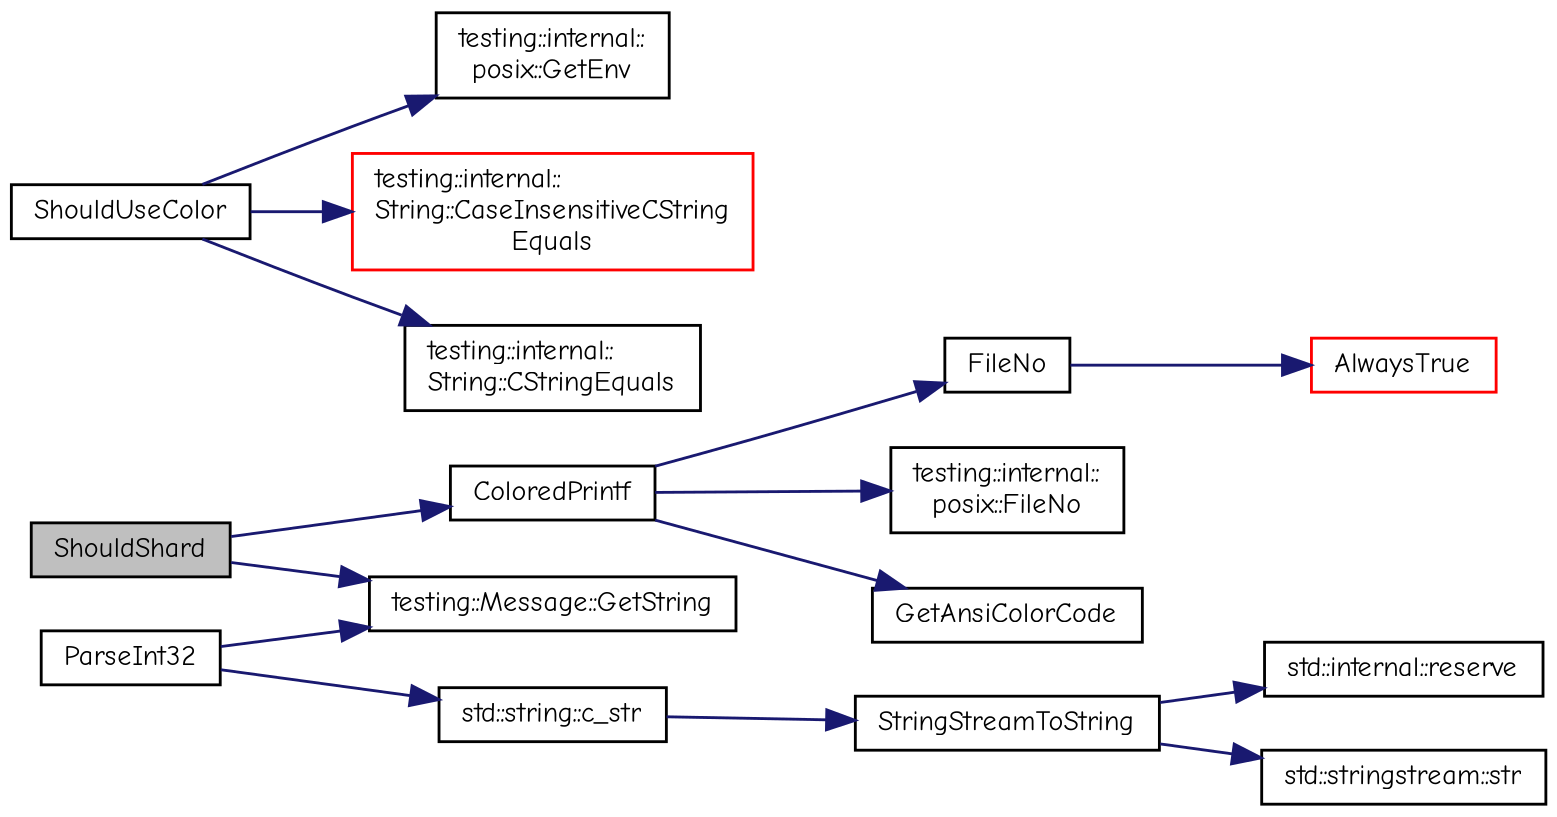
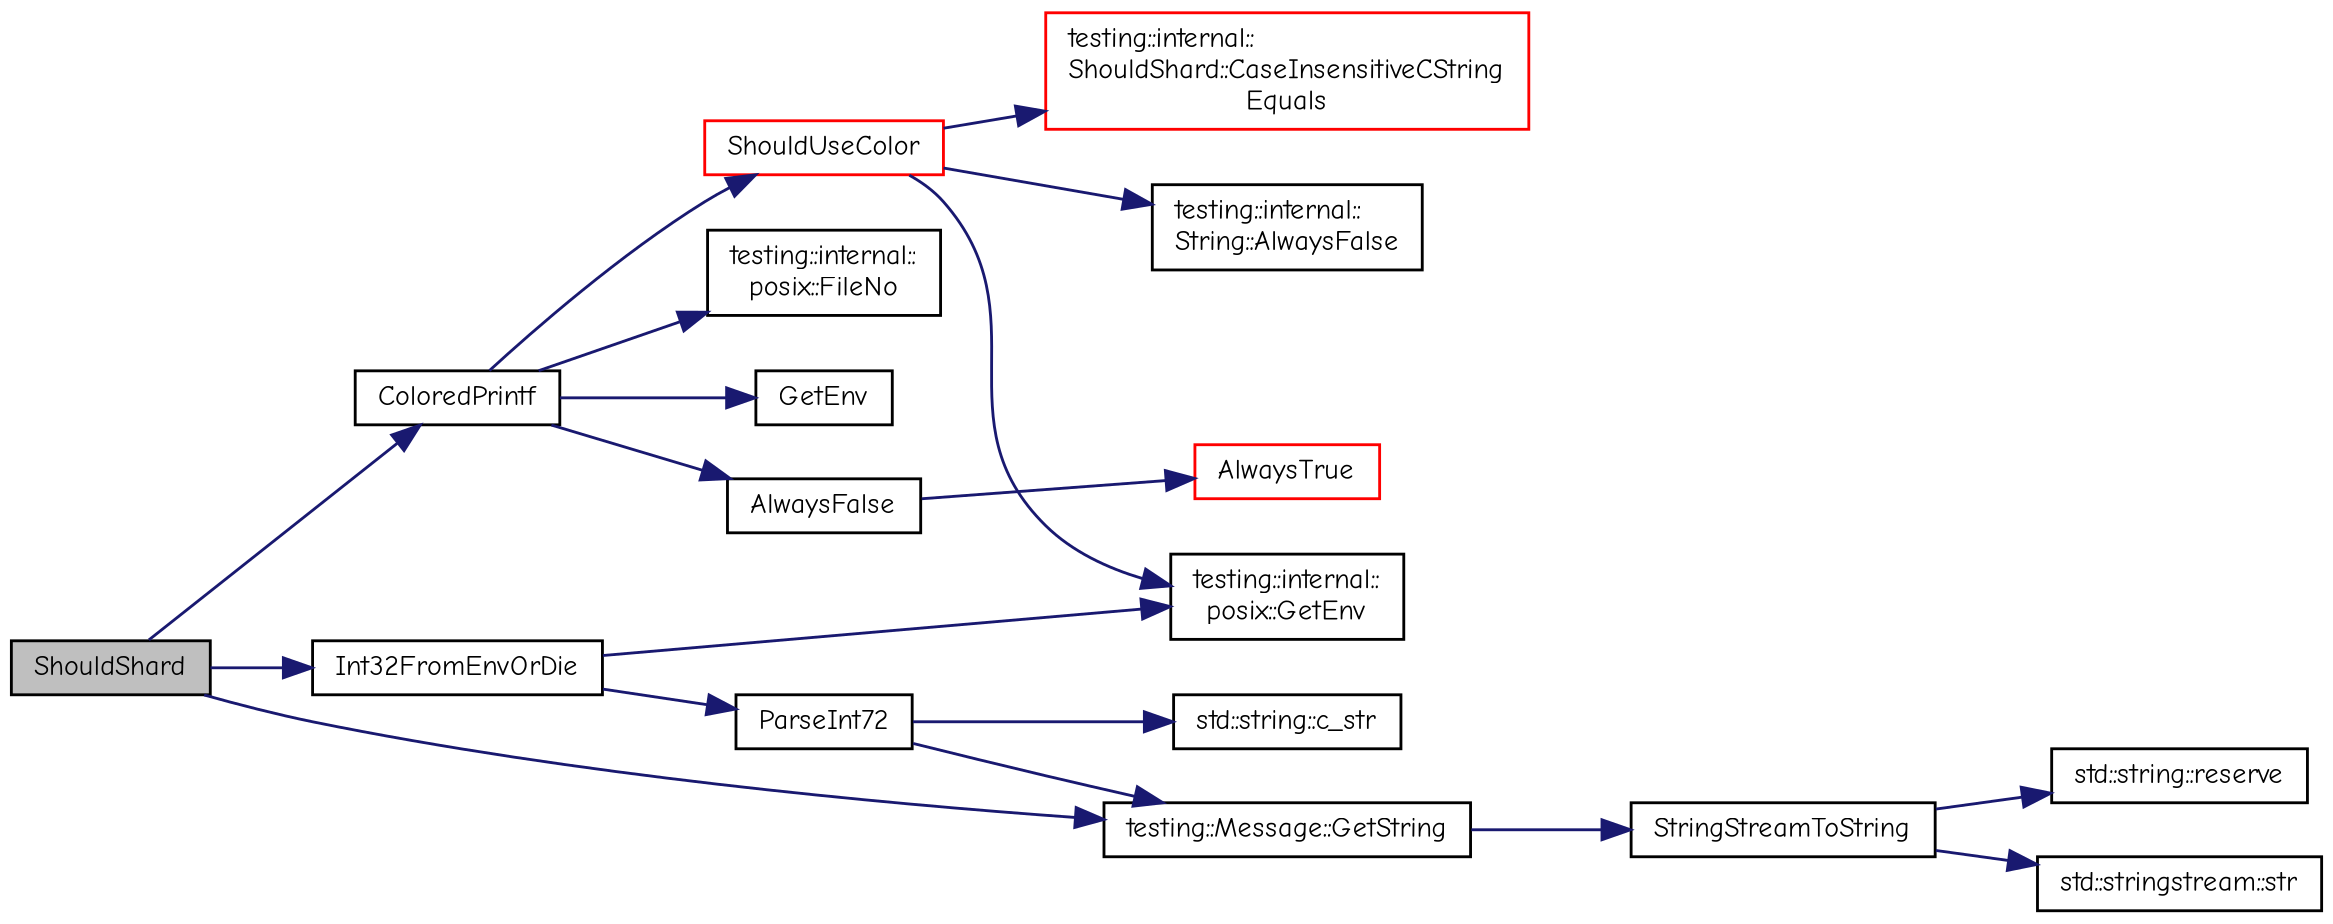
node "ShouldUseColor": color black -> red
node "testing::internal:: String::CaseInsensitiveCString Equals": label "testing::internal:: String::CaseInsensitiveCString Equals" -> "testing::internal:: ShouldShard::CaseInsensitiveCString Equals"
edge "ColoredPrintf" -> "ShouldUseColor": added
node "FileNo": label "FileNo" -> "AlwaysFalse"
node "testing::internal:: String::CStringEquals": label "testing::internal:: String::CStringEquals" -> "testing::internal:: String::AlwaysFalse"
node "GetAnsiColorCode": label "GetAnsiColorCode" -> "GetEnv"
node "ParseInt32": label "ParseInt32" -> "ParseInt72"
node "Int32FromEnvOrDie": added
node "std::internal::reserve": label "std::internal::reserve" -> "std::string::reserve"
edge "std::string::c_str" -> "StringStreamToString": now "testing::Message::GetString" -> "StringStreamToString"
